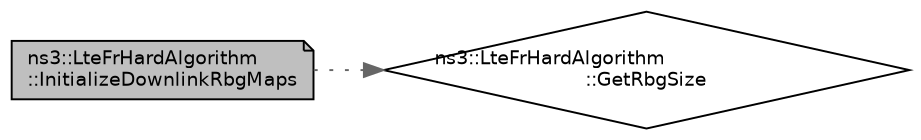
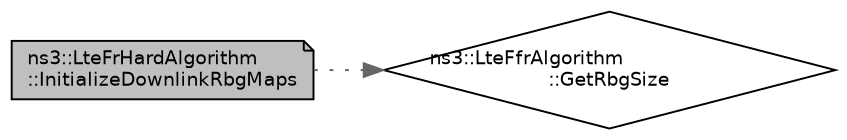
node "ns3::LteFrHardAlgorithm ::GetRbgSize": label "ns3::LteFrHardAlgorithm ::GetRbgSize" -> "ns3::LteFfrAlgorithm ::GetRbgSize"
